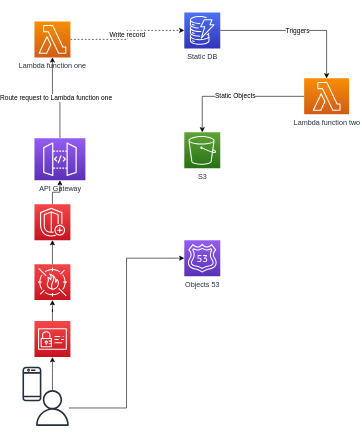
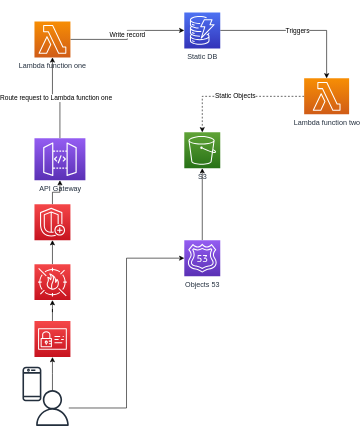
edge "Lambda function one" -> "Static DB": style dashed -> solid
edge "Lambda function two" -> "S3": style solid -> dashed
edge "Objects 53" -> "S3": added
